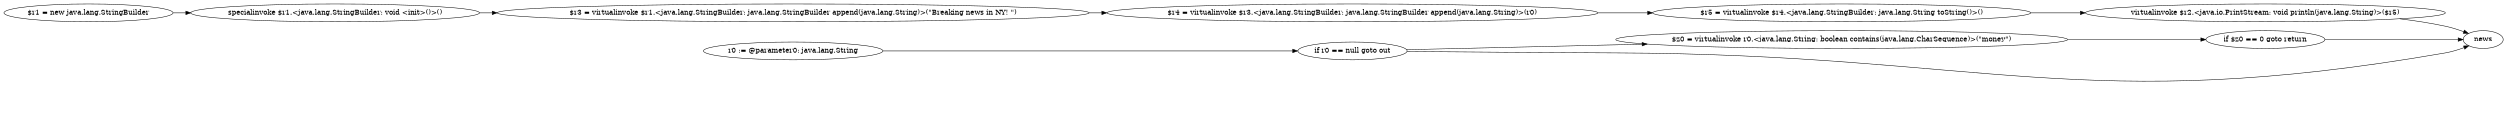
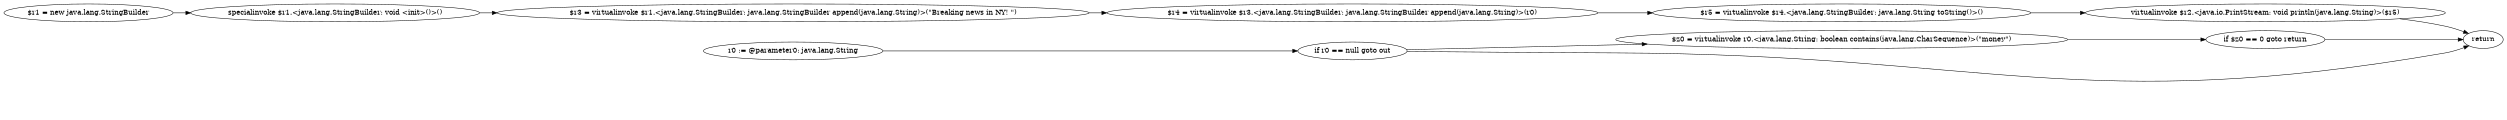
node "news": label "news" -> "return"
